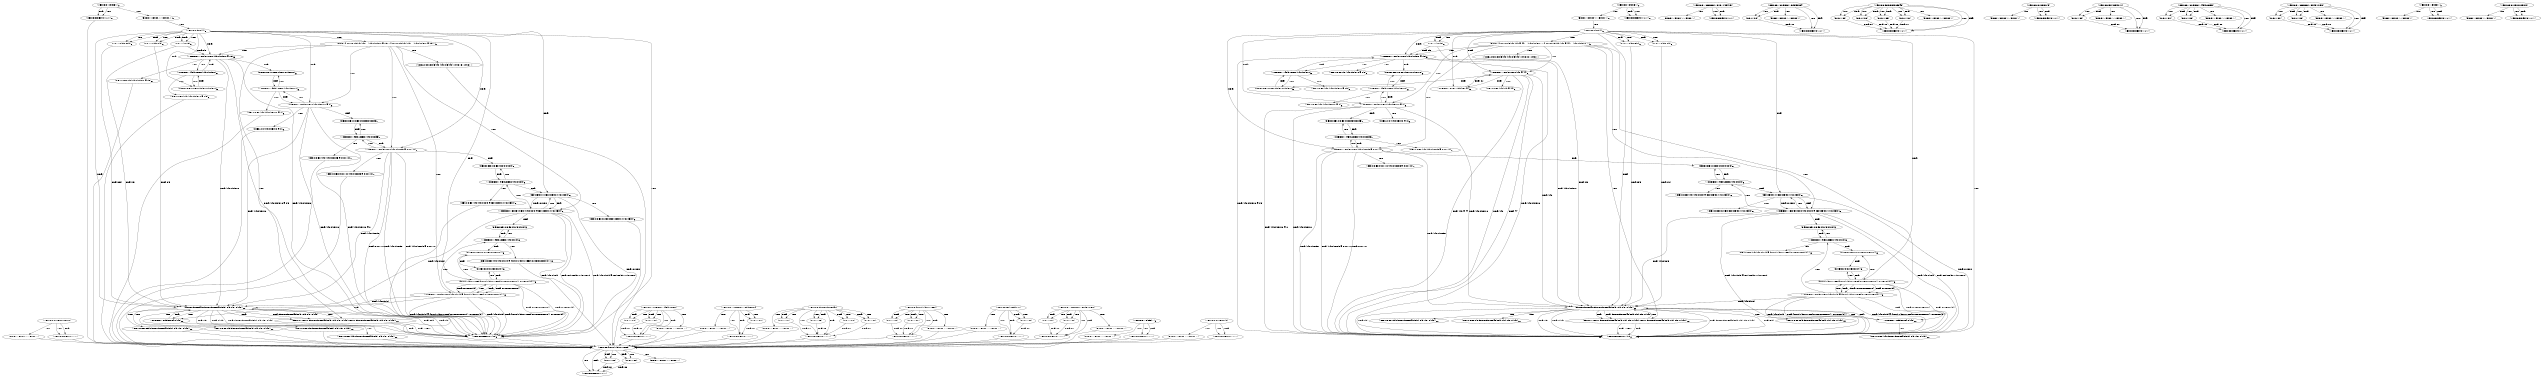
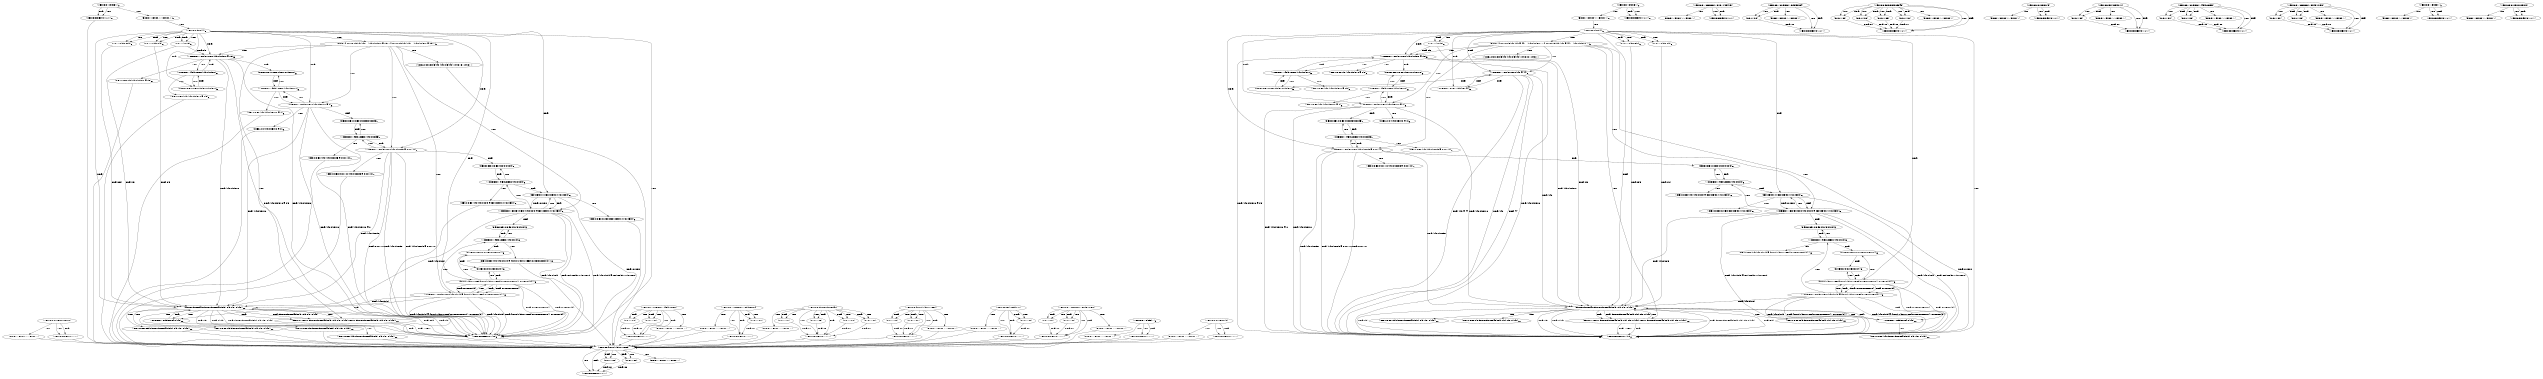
edge "(<operator>.arrayInitializer,{})" -> "(<operator>.assignment,info = {})": label "DDG: p4" -> "CFG: "
node "(IDENTIFIER,info,info = {})": removed
